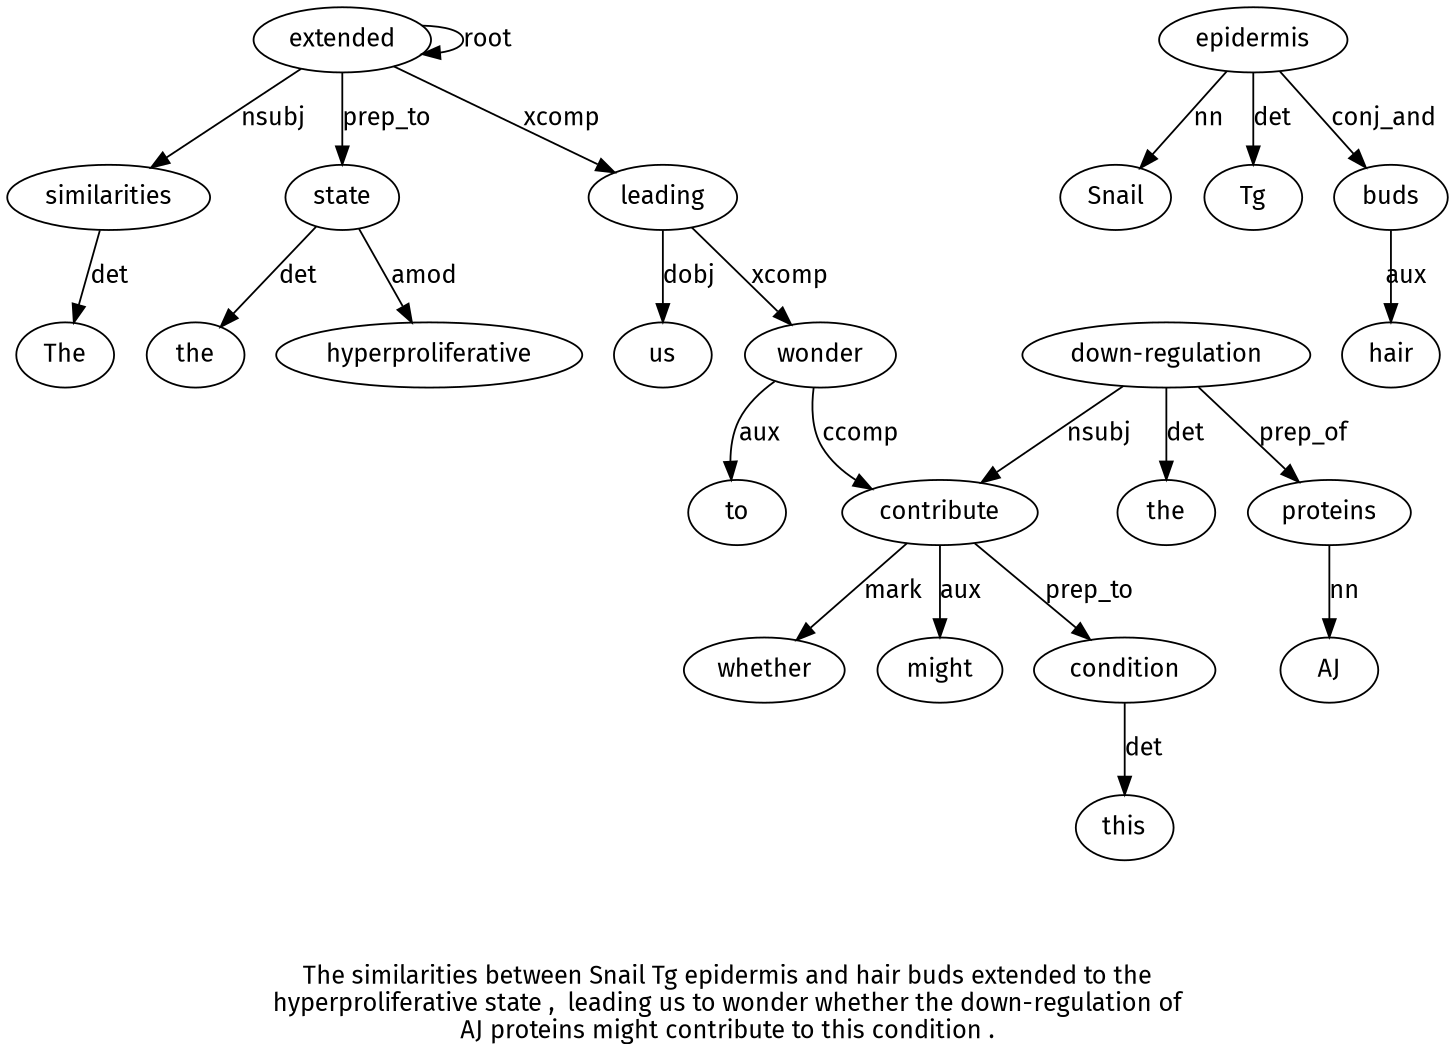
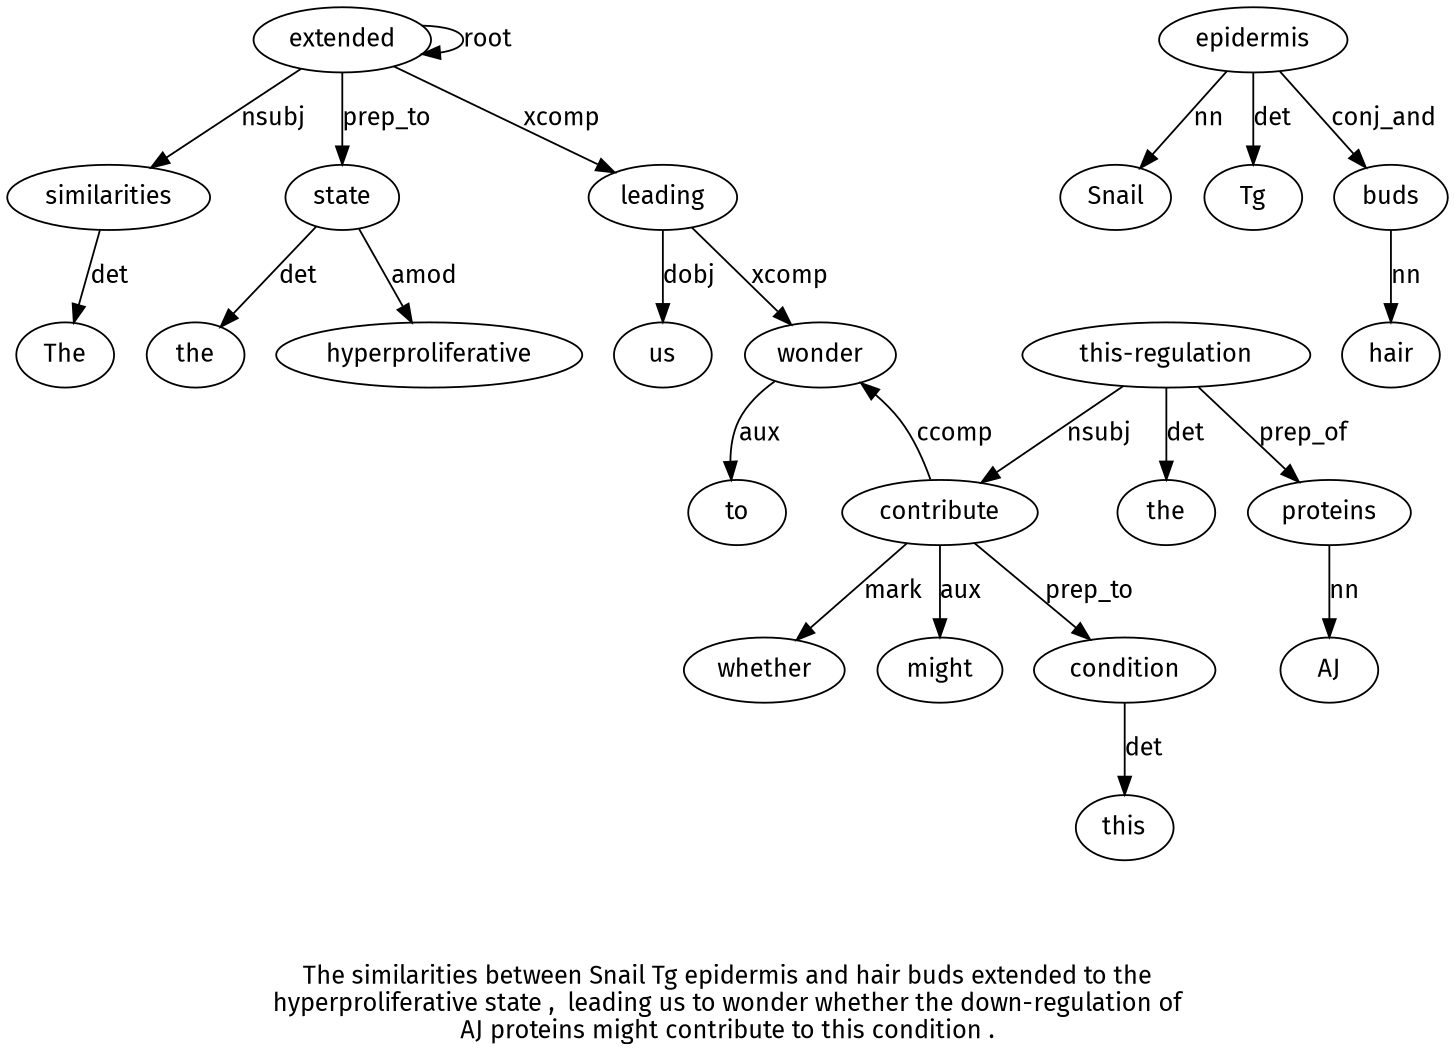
edge "buds" -> "hair": label "aux" -> "nn"
node "down-regulation": label "down-regulation" -> "this-regulation"
edge "wonder" -> "contribute": reversed
